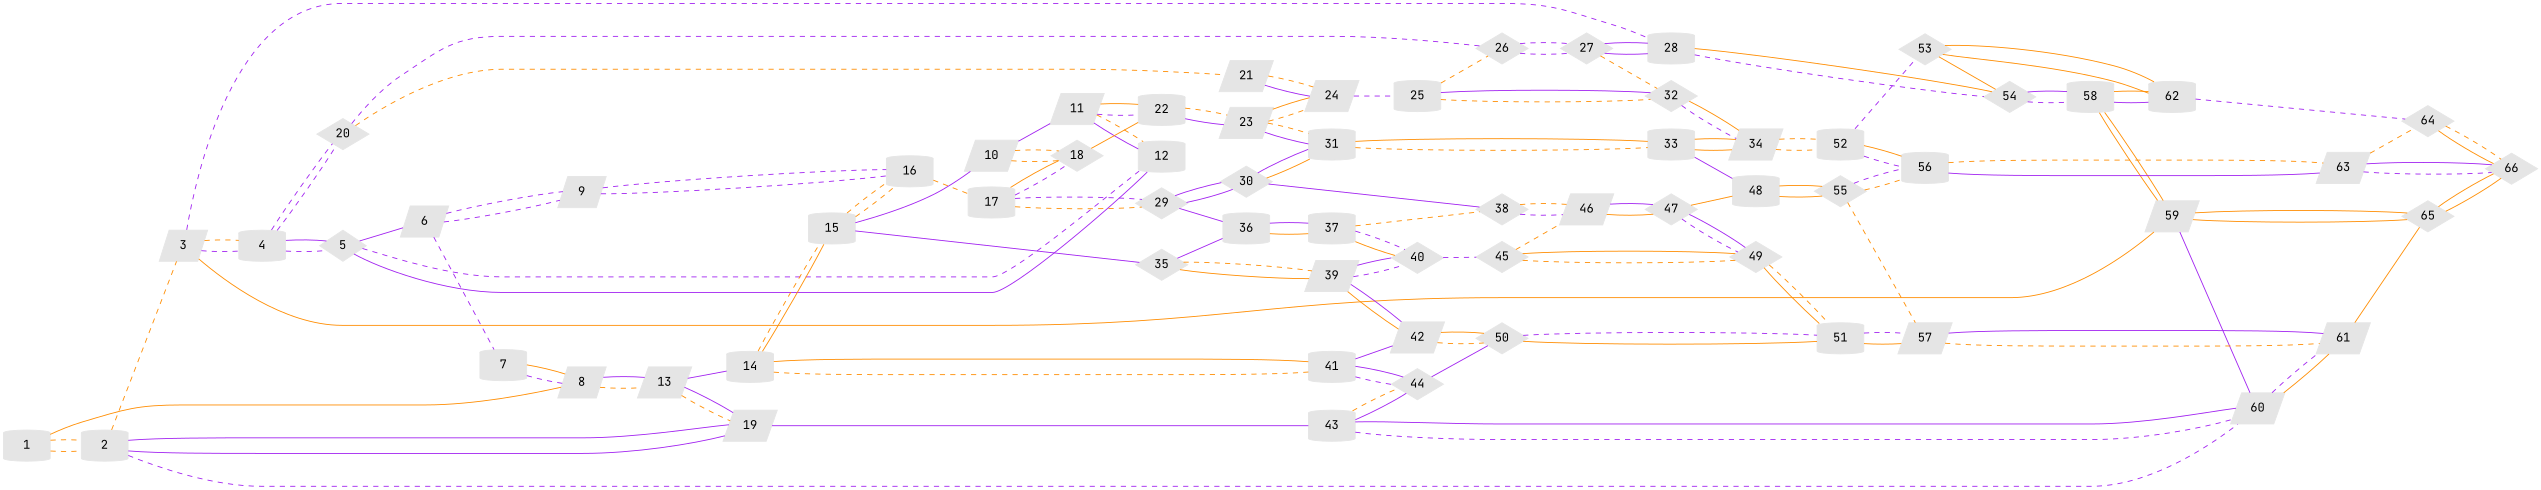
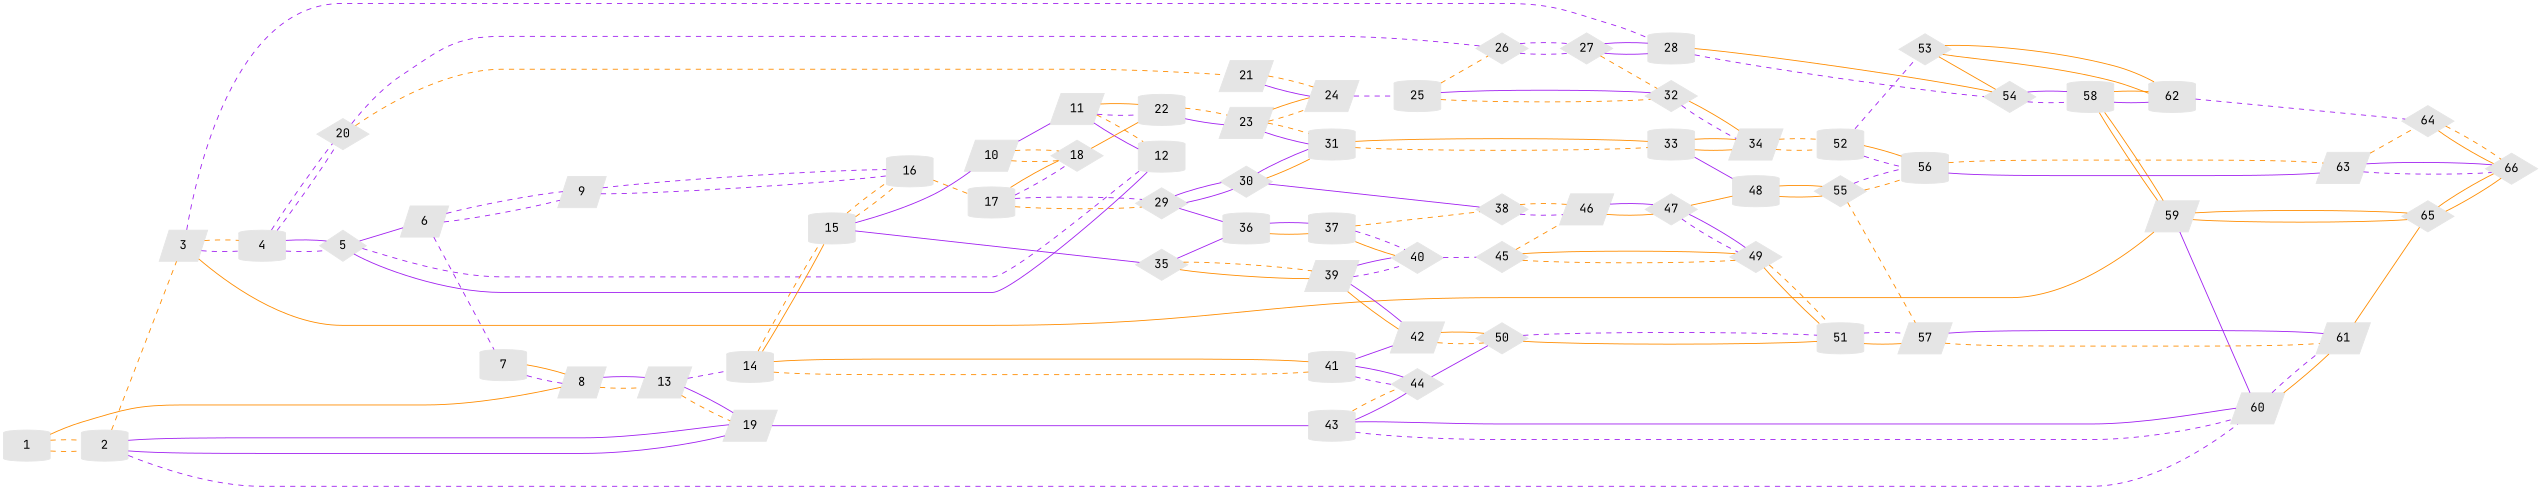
edge "14" -- "13": style solid -> dashed
